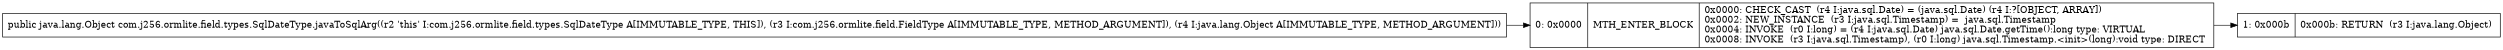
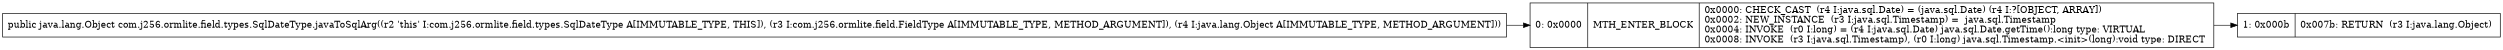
node "1: 0x000b": text "0x000b: RETURN  (r3 I:java.lang.Object)" -> "0x007b: RETURN  (r3 I:java.lang.Object)"
